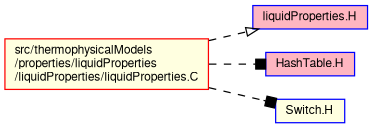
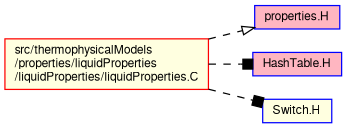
node "liquidProperties.H": label "liquidProperties.H" -> "properties.H"
